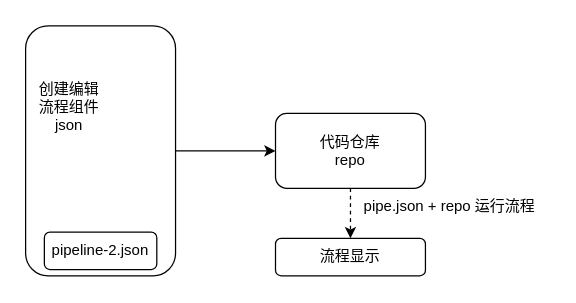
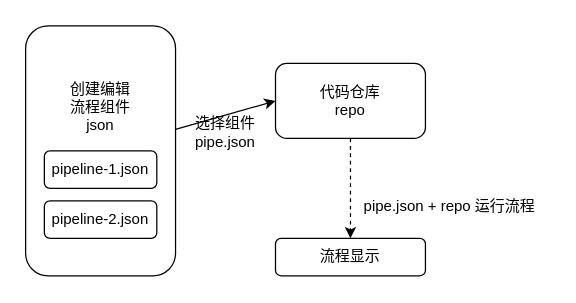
node "创建编辑 流程组件json": moved (69, 107) -> (101, 107)
node "选择组件 pipe.json": added
node "代码仓库 repo": moved (351, 151) -> (351, 101)
node "pipeline-1.json": added
node "pipeline-2.json": moved (101, 251) -> (101, 219)
